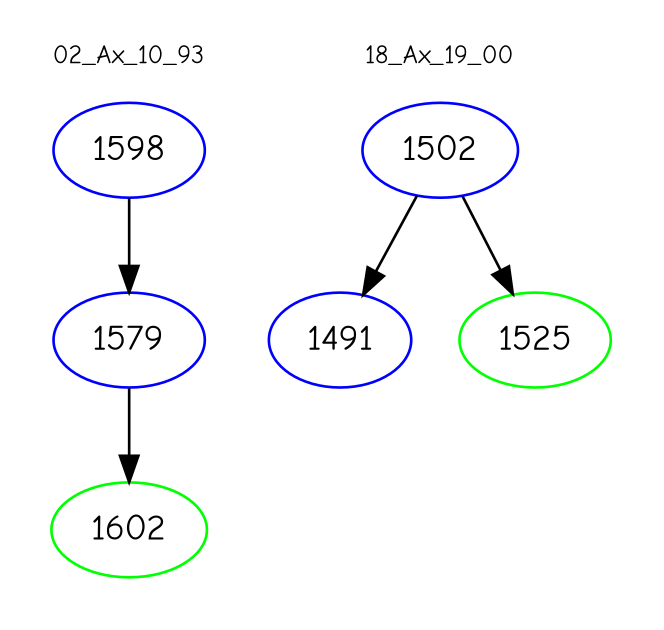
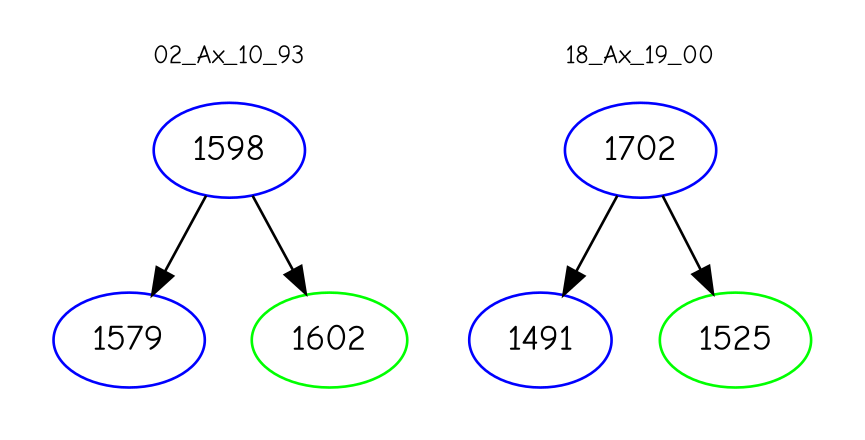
node "1502": label "1502" -> "1702"
edge "1579" -> "1602": now "1598" -> "1602"
